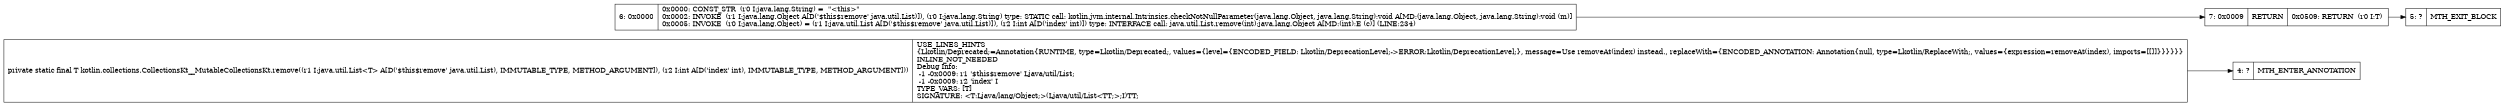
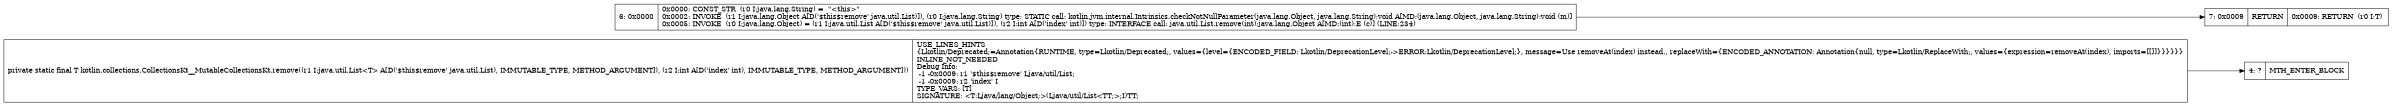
node "7: 0x0009": text "0x0509: RETURN  (r0 I:T)" -> "0x0009: RETURN  (r0 I:T)"
node "5: ?": removed
node "4: ?": text "MTH_ENTER_ANNOTATION" -> "MTH_ENTER_BLOCK"
